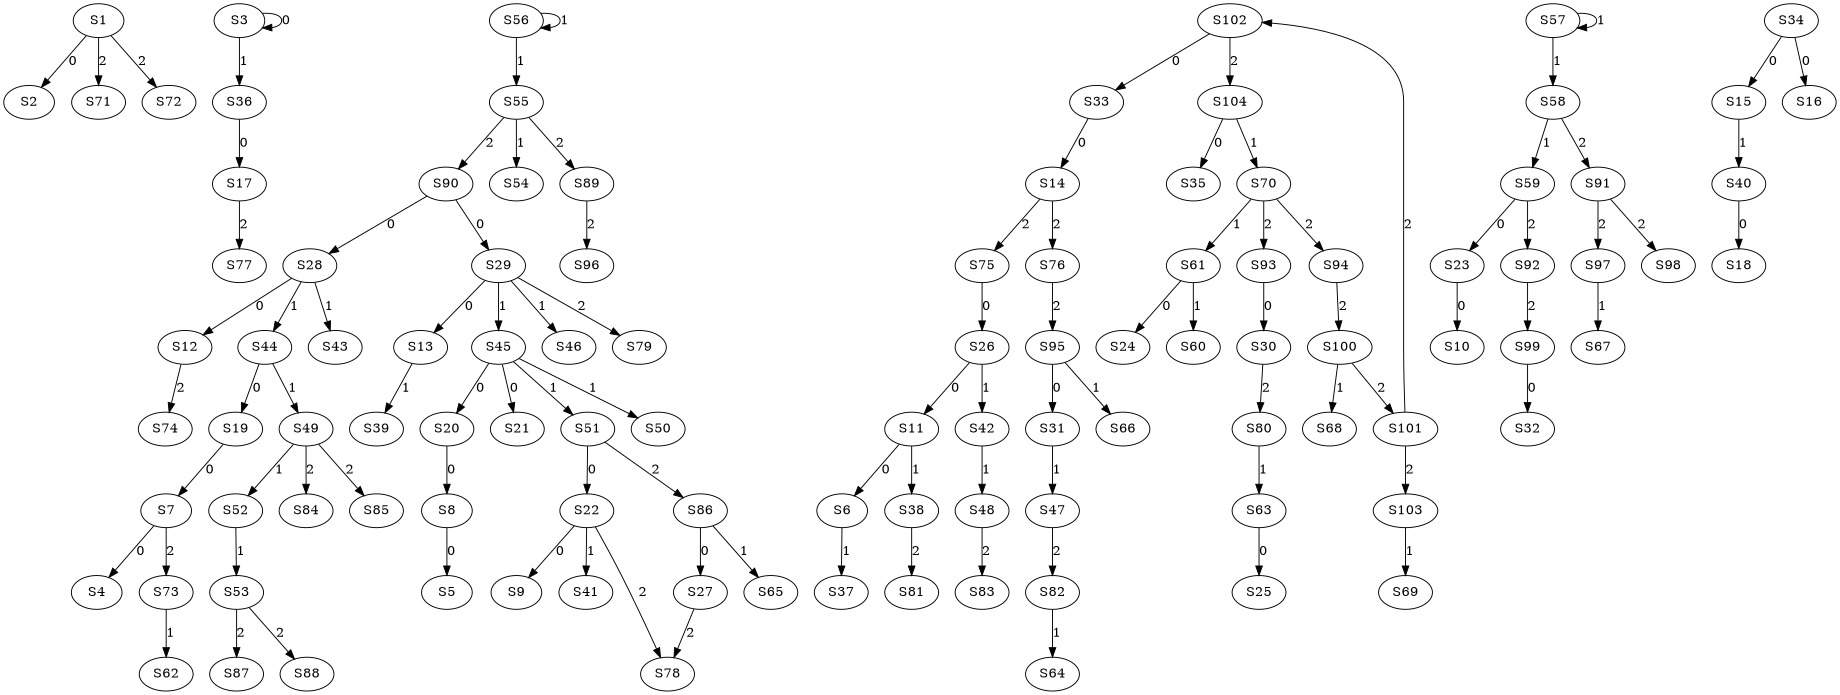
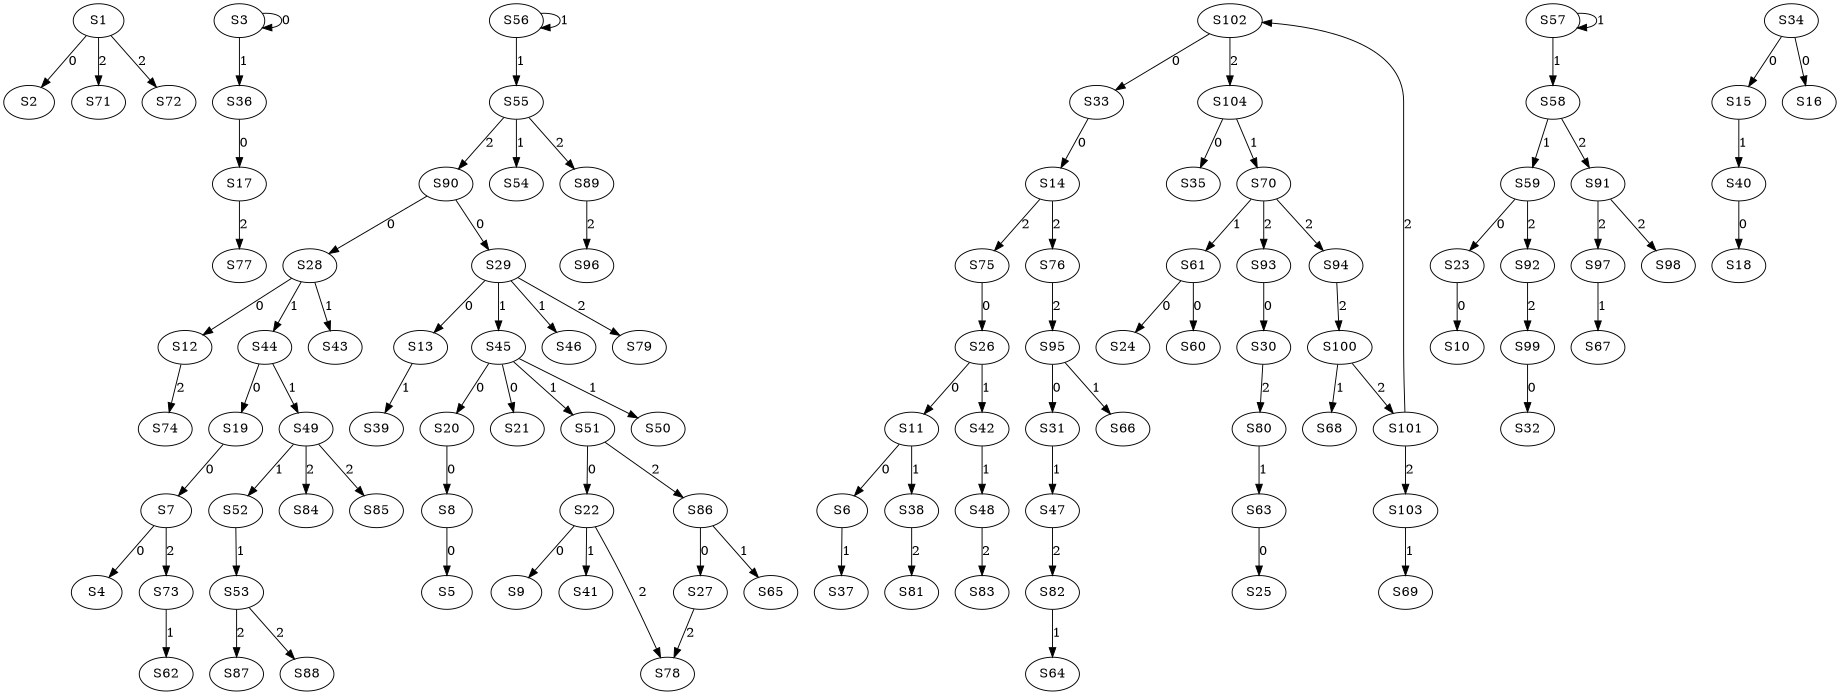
edge "S61" -> "S60": label "1" -> "0"
